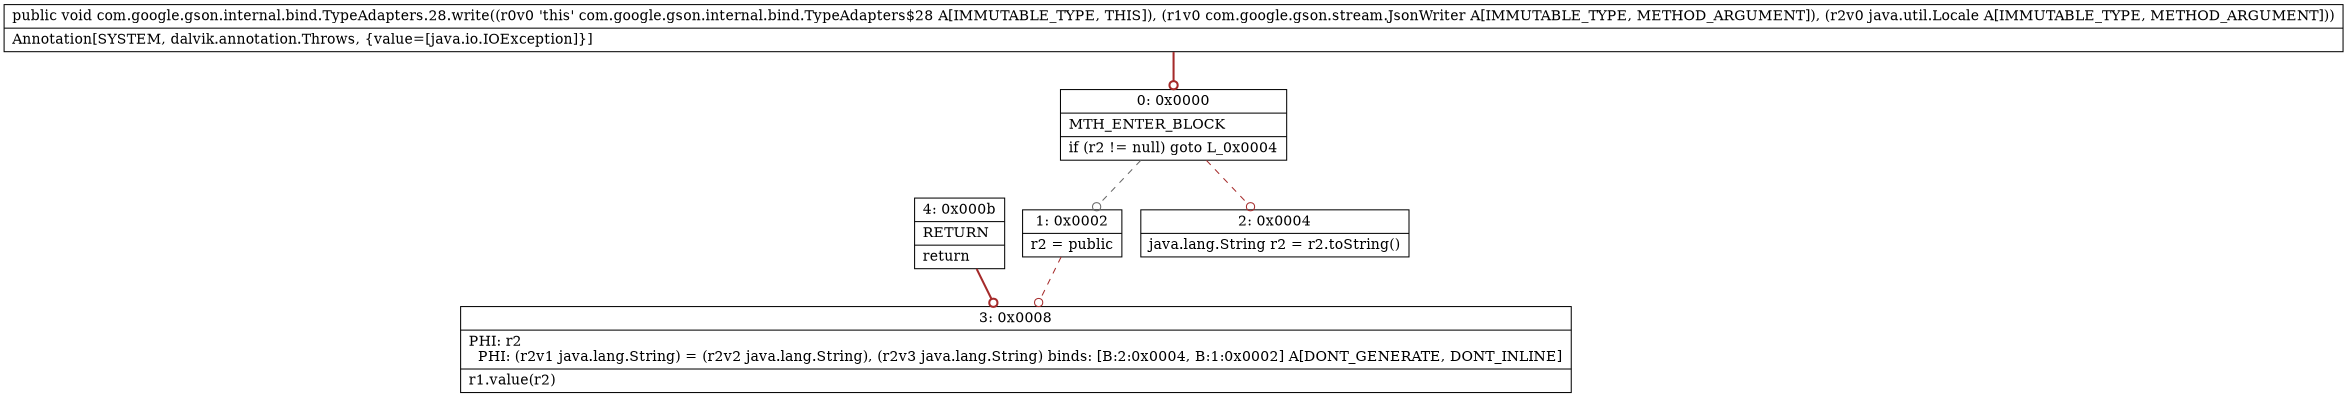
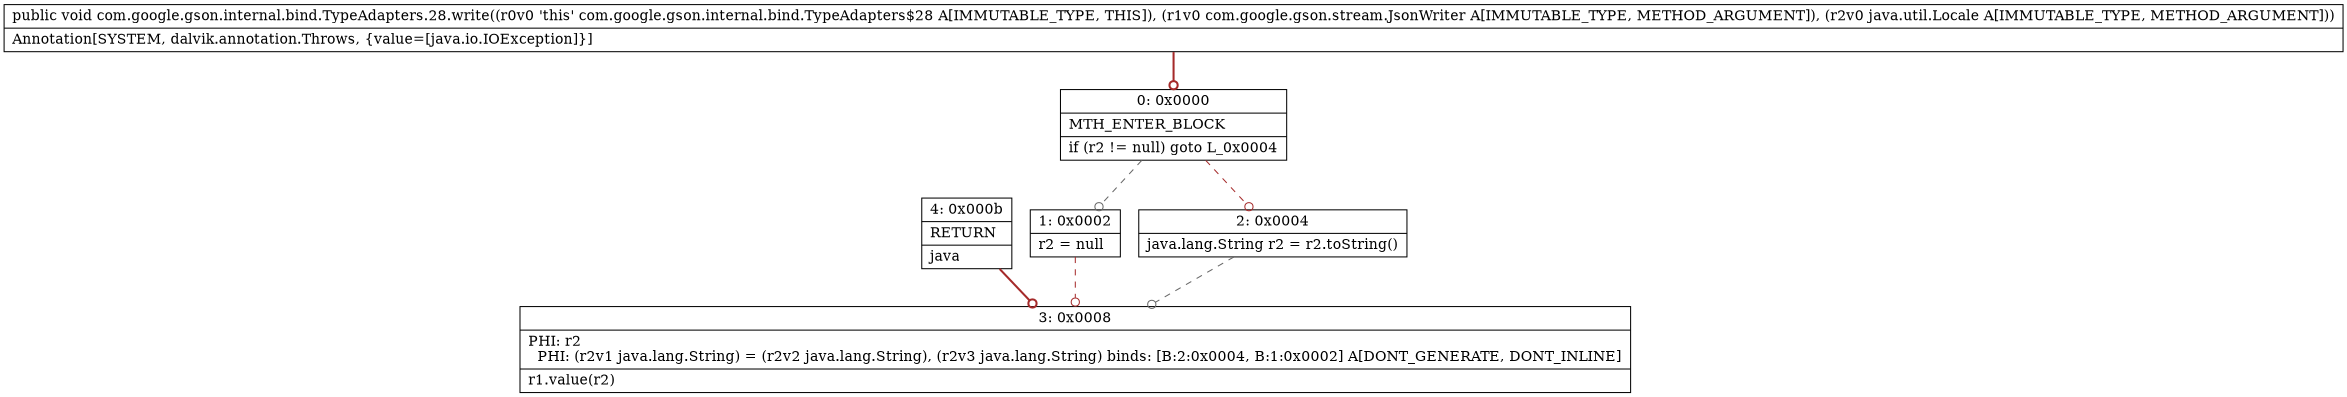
node "1: 0x0002": text "r2 = public" -> "r2 = null"
node "4: 0x000b": text "return" -> "java"
edge "2: 0x0004" -> "3: 0x0008": added
